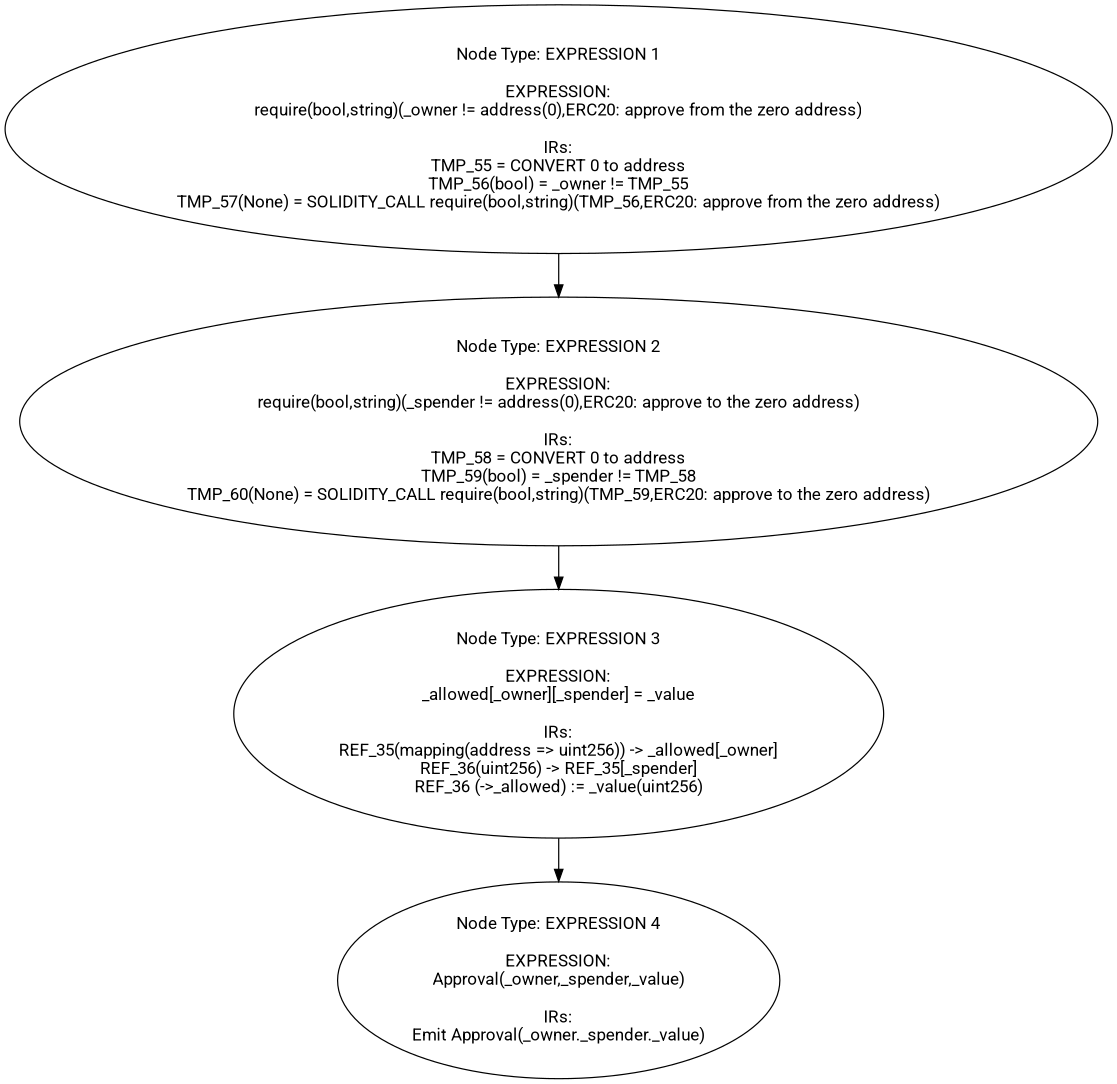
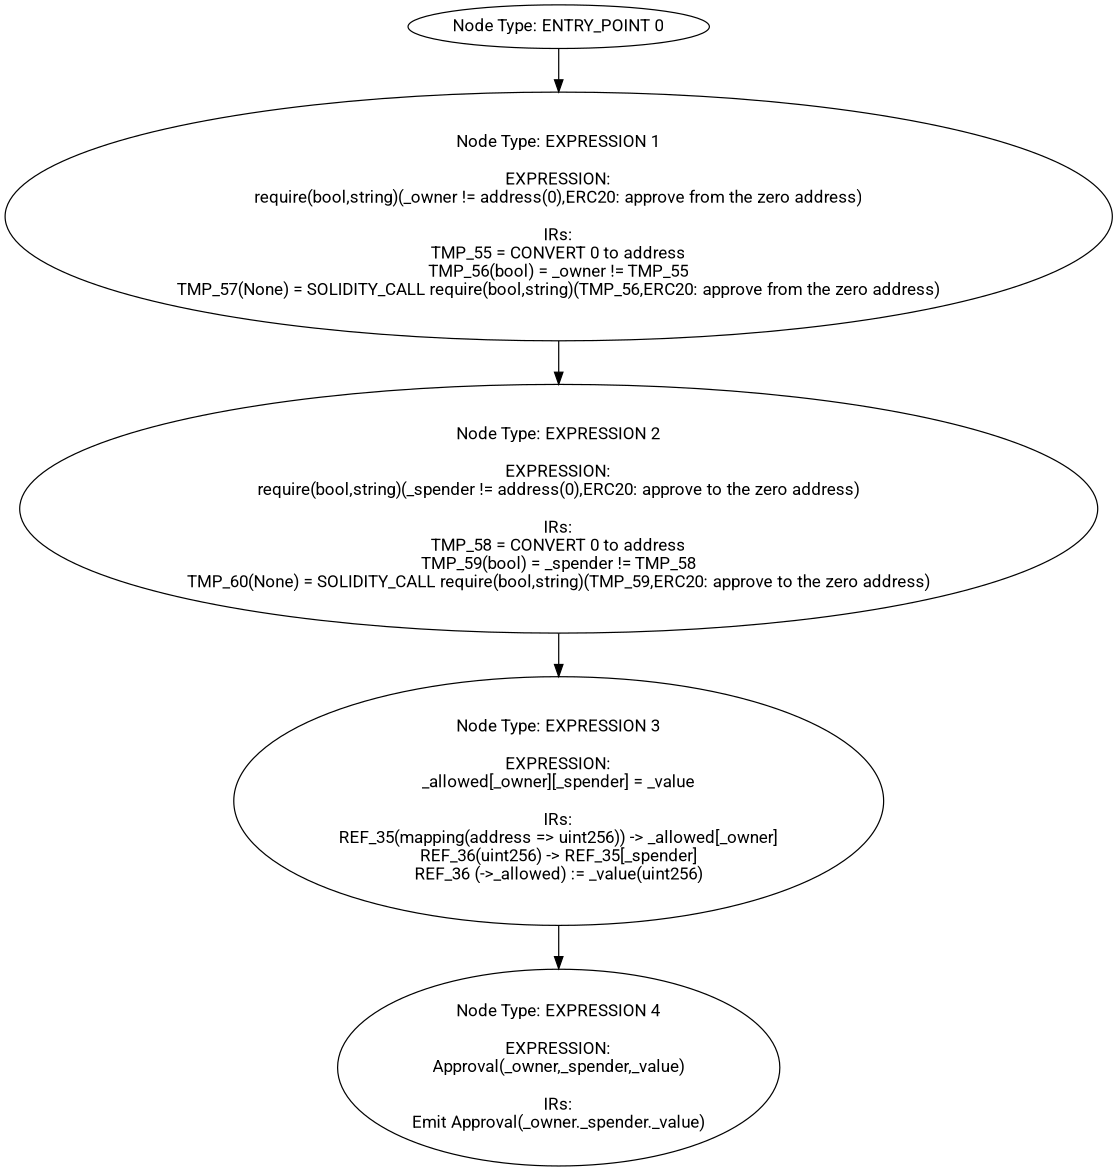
node "Node Type: ENTRY_POINT 0": added
